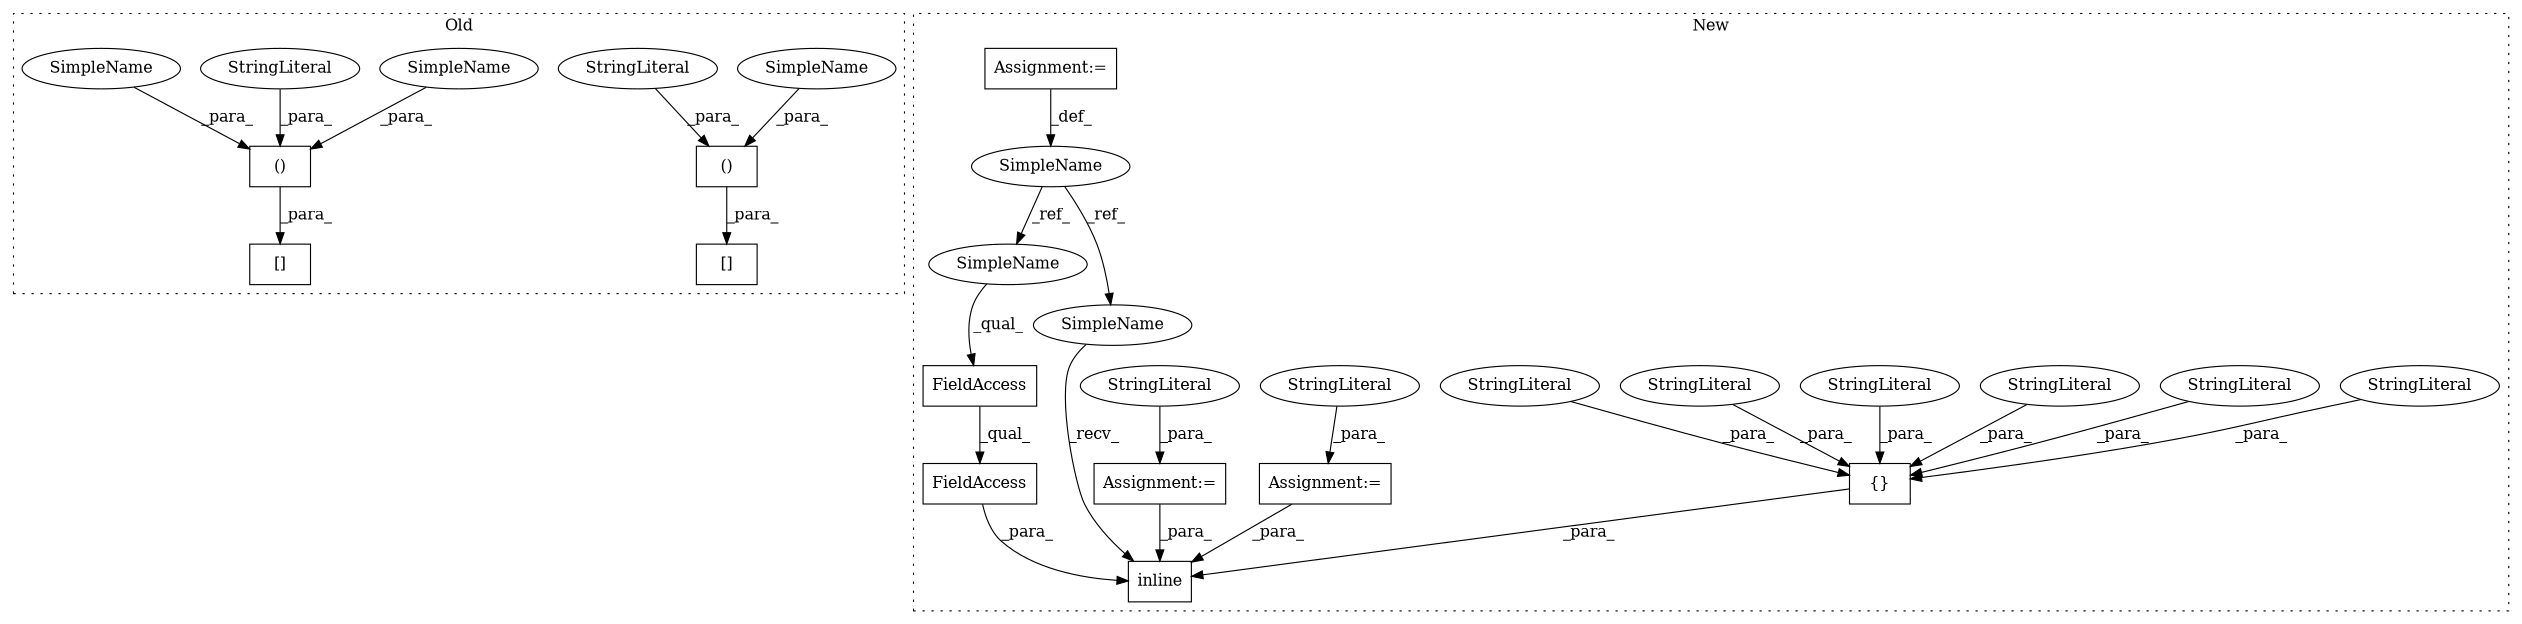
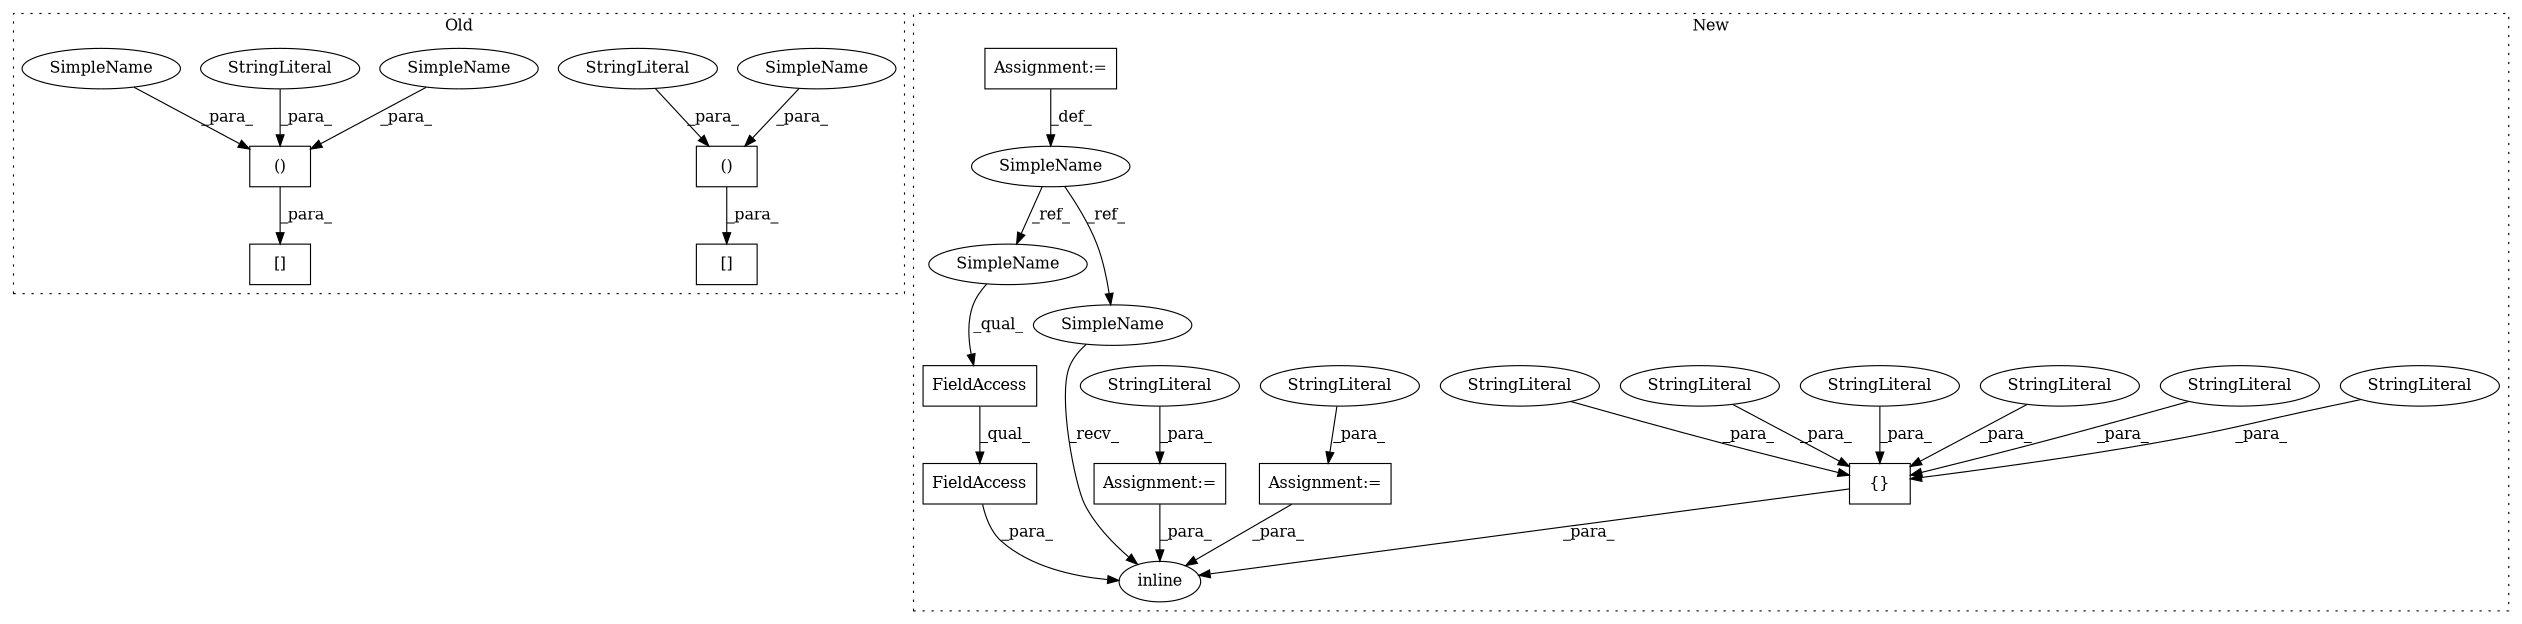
node "inline": shape box -> ellipse
